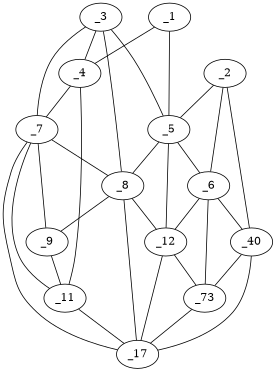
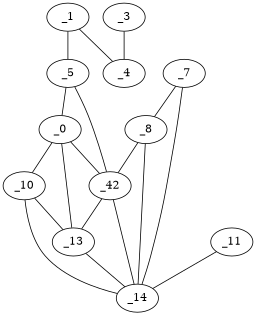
edge "_3" -- "_7": removed
edge "_3" -- "_5": removed
node "_2": removed
edge "_4" -- "_7": removed
edge "_3" -- "_8": removed
edge "_5" -- "_8": removed
edge "_4" -- "_11": removed
node "_6": label "_6" -> "_0"
edge "_7" -- "_11": removed
node "_9": removed
node "_12": label "_12" -> "_42"
node "_40": label "_40" -> "_10"
node "_73": label "_73" -> "_13"
node "_17": label "_17" -> "_14"
